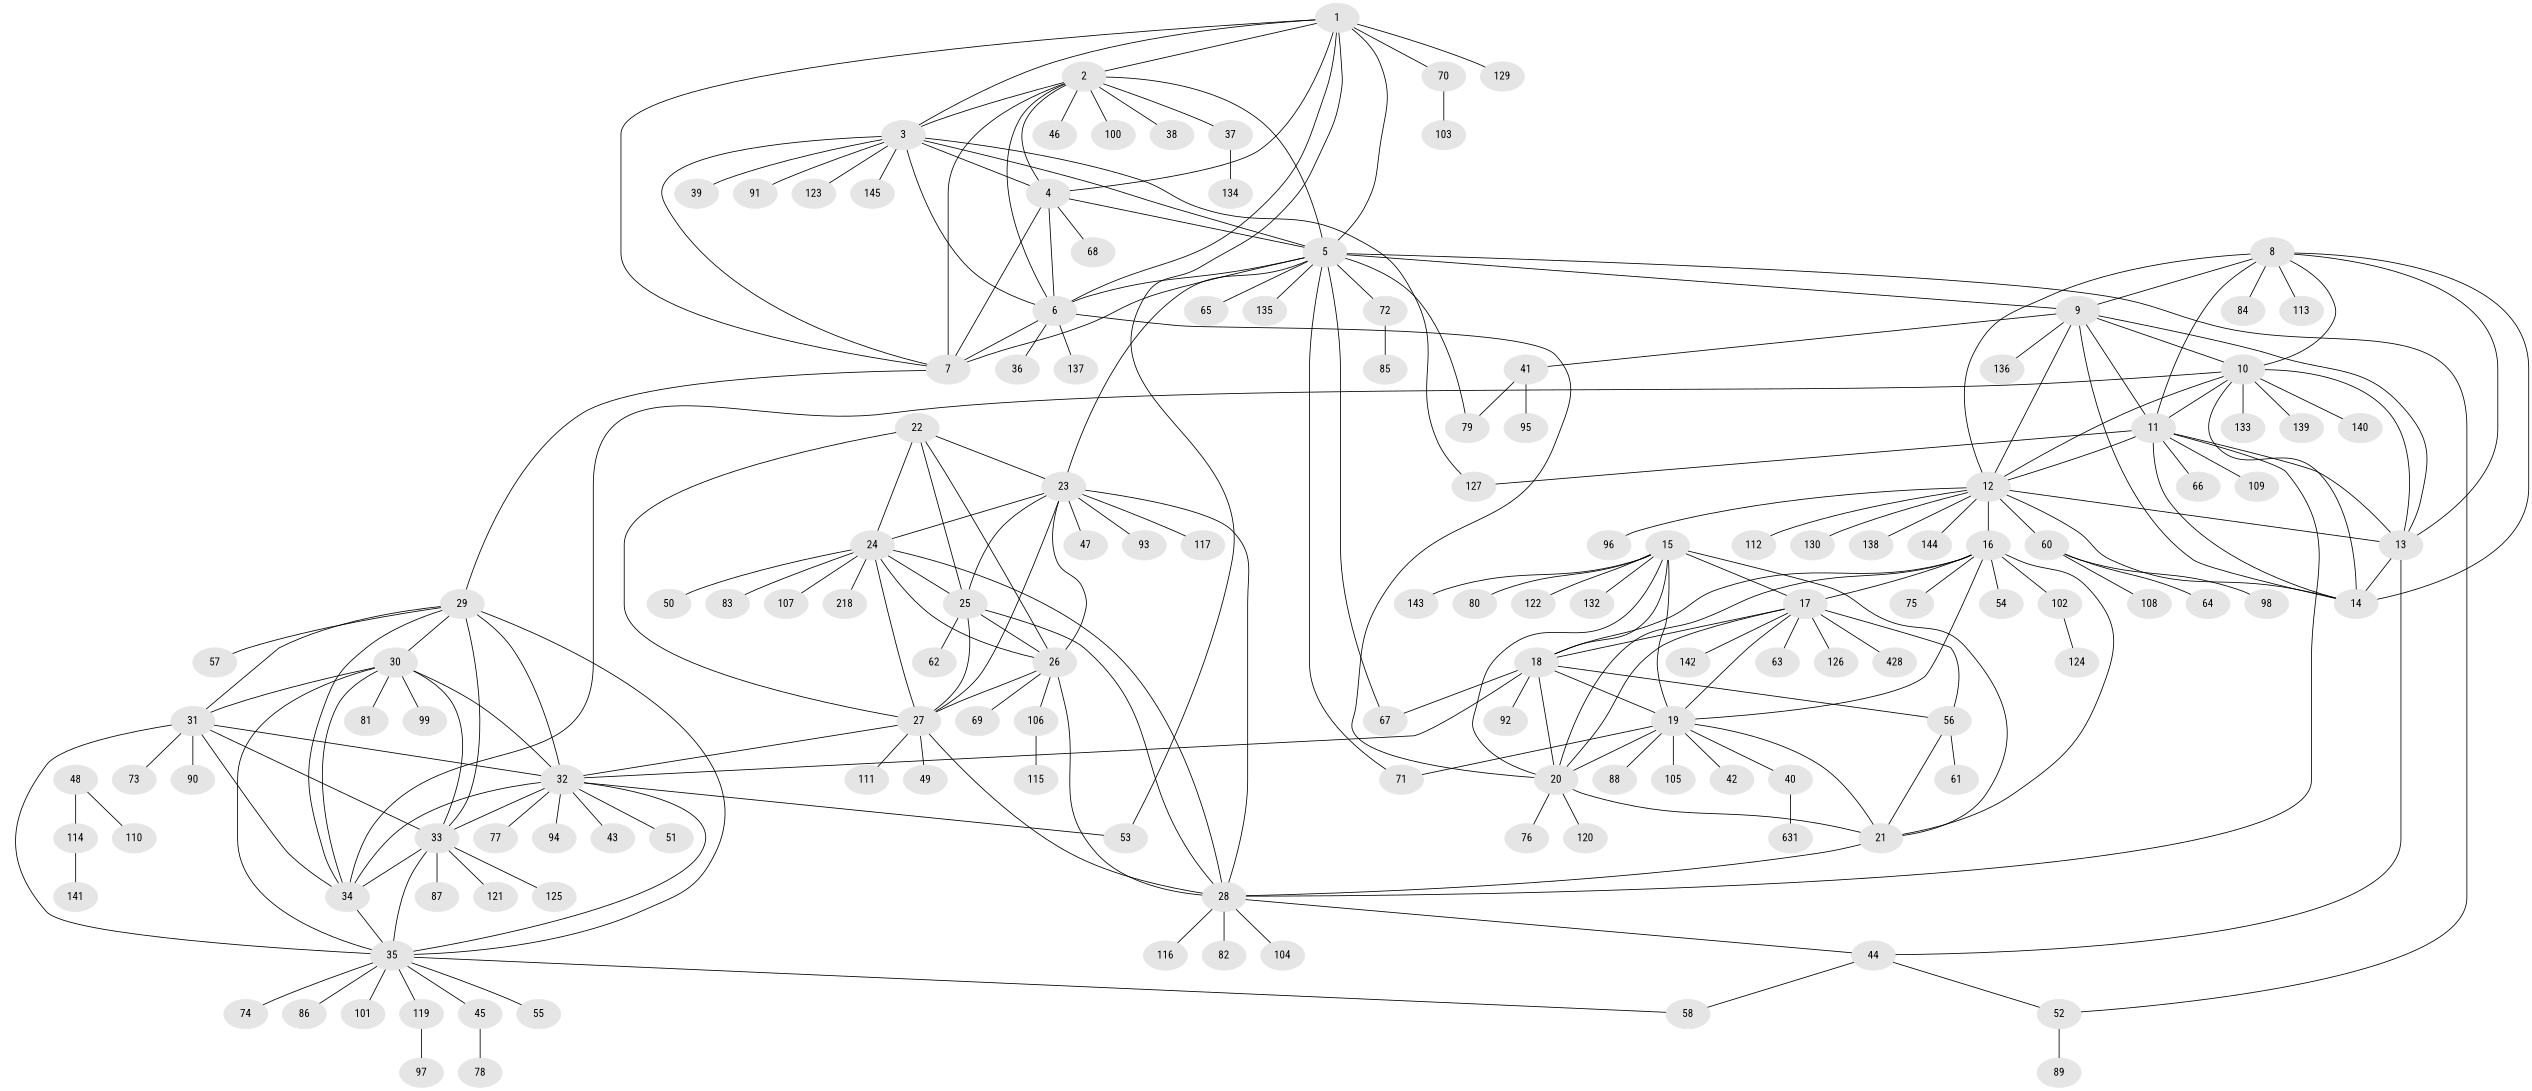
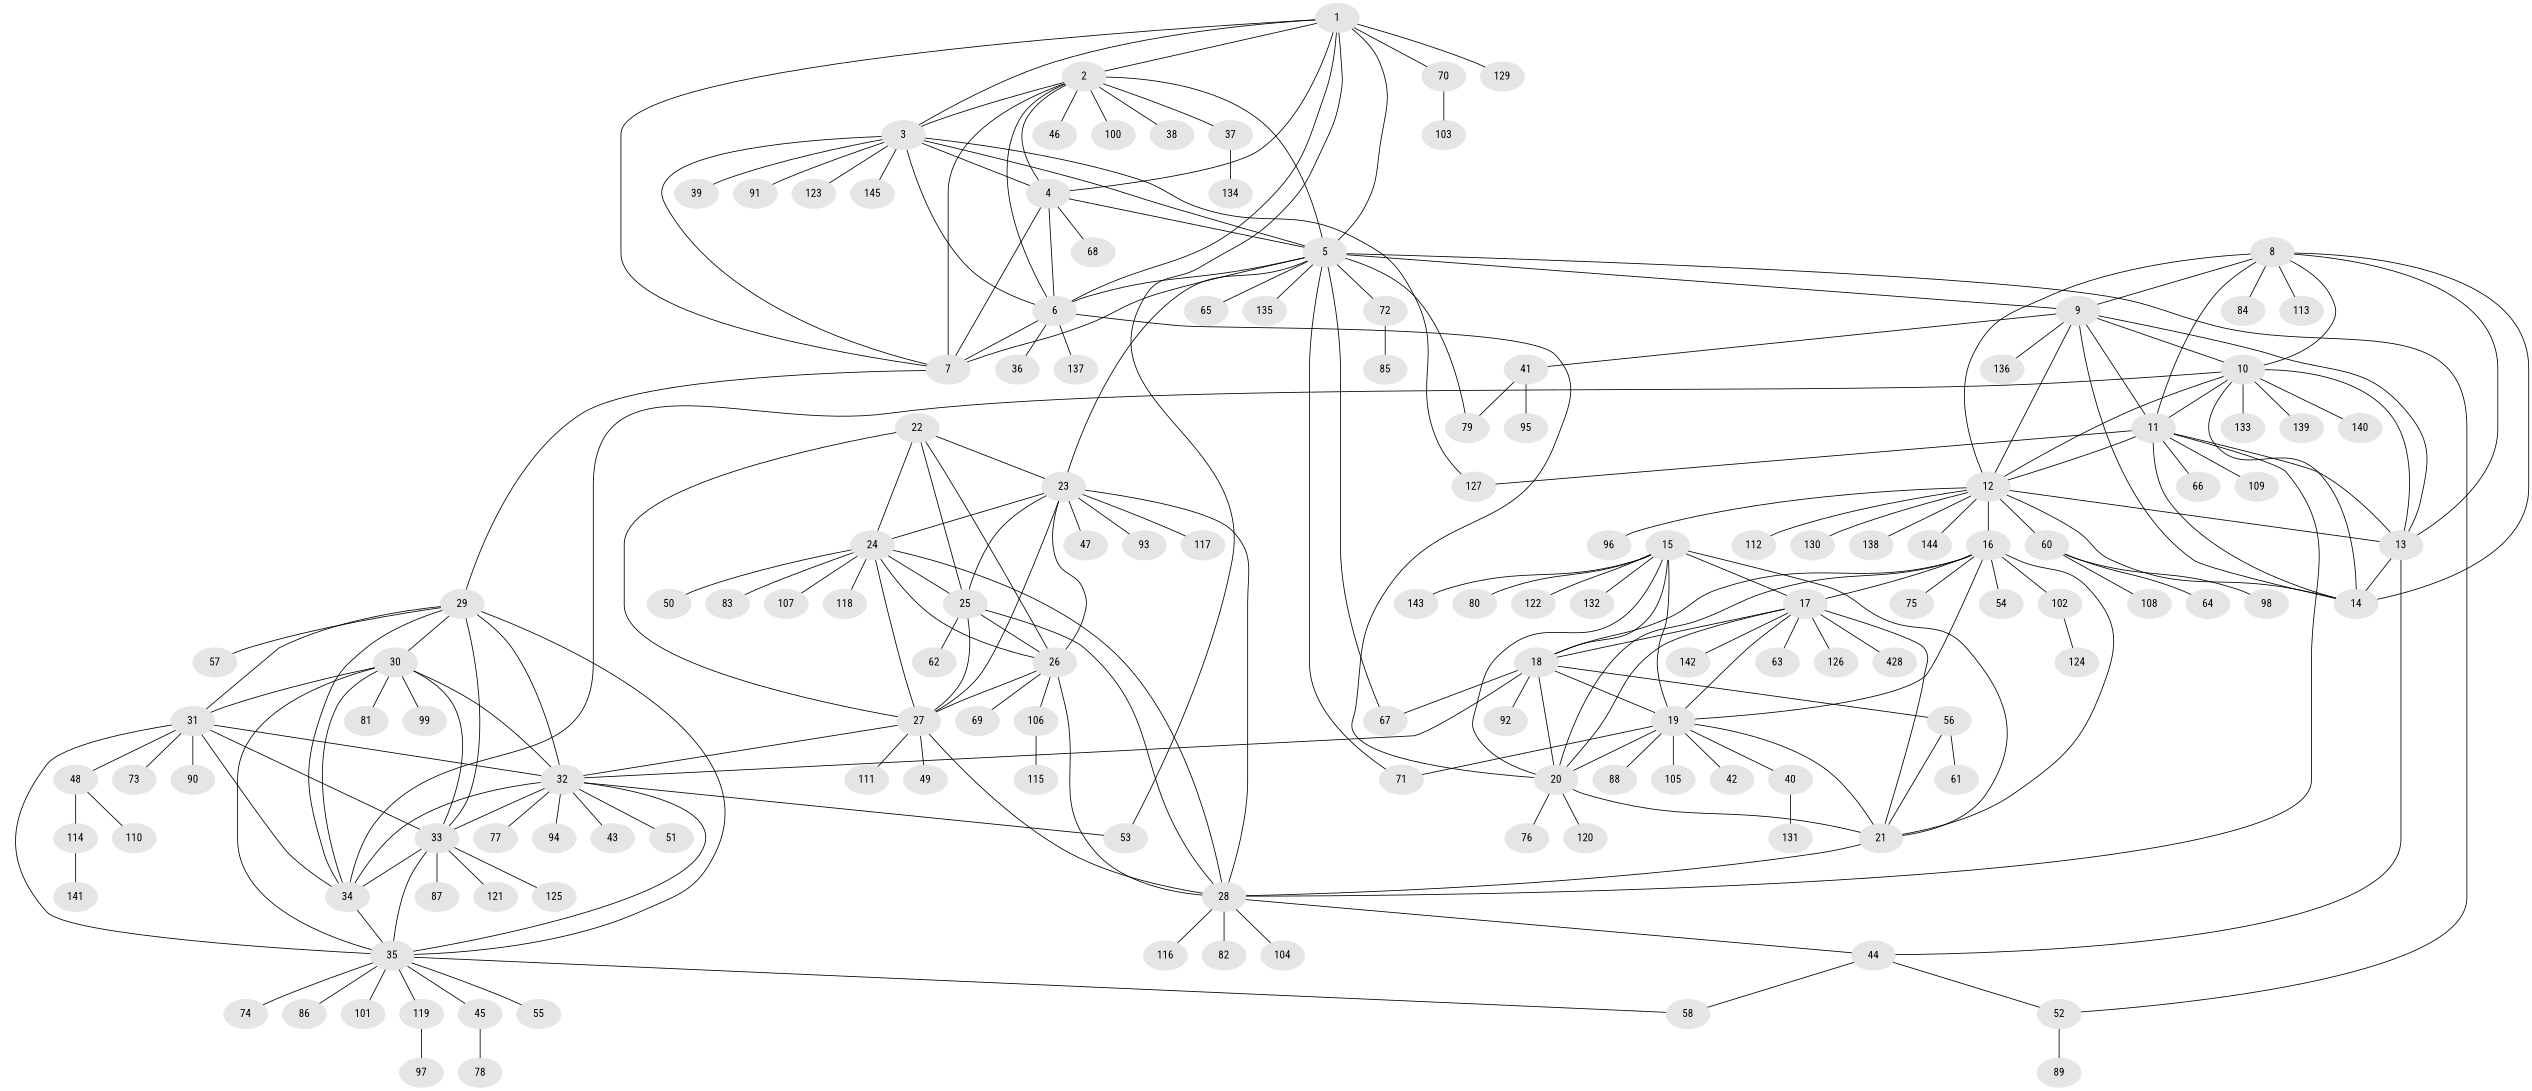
node "218": label "218" -> "118"
edge "17" -- "56": now "17" -- "21"
edge "31" -- "48": added
node "631": label "631" -> "131"
